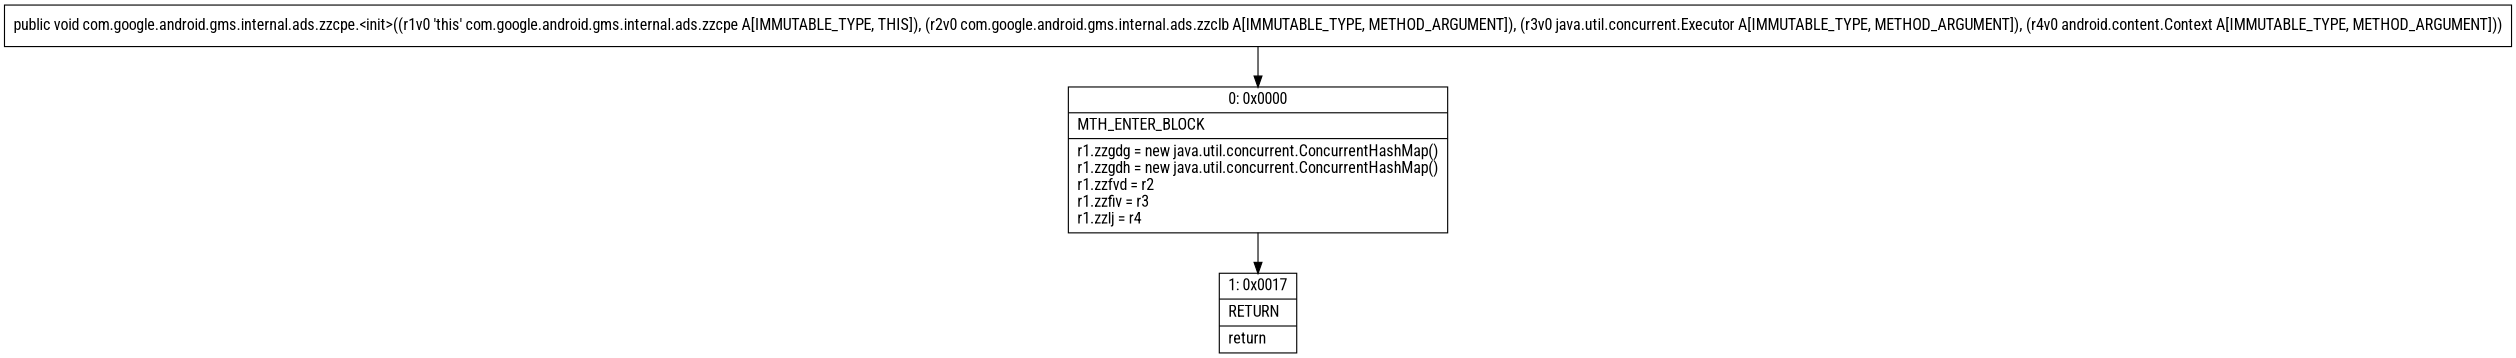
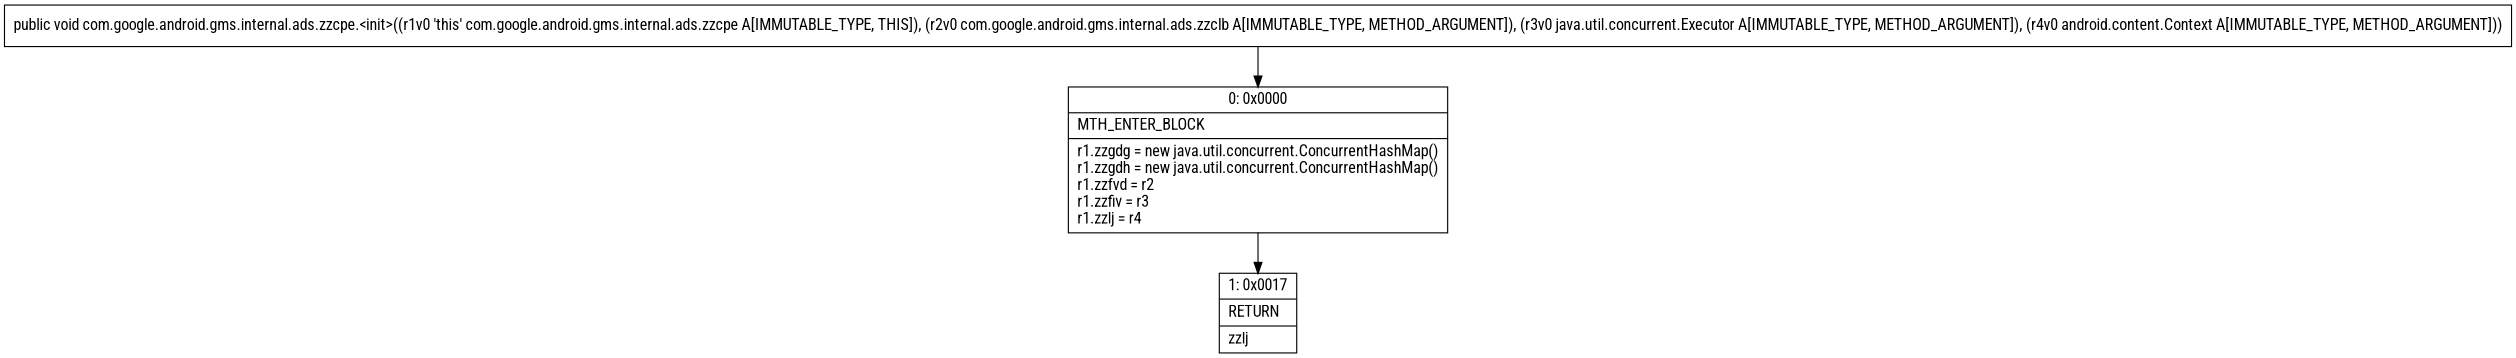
node "1: 0x0017": text "return" -> "zzlj"
